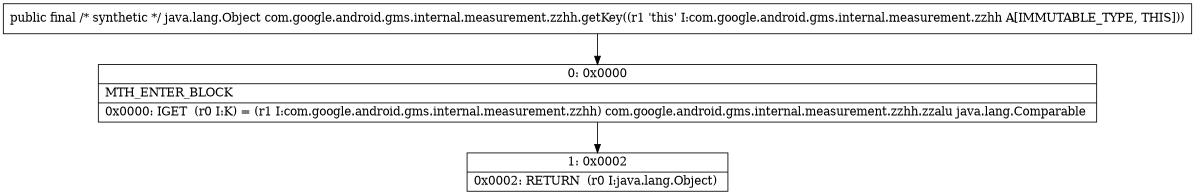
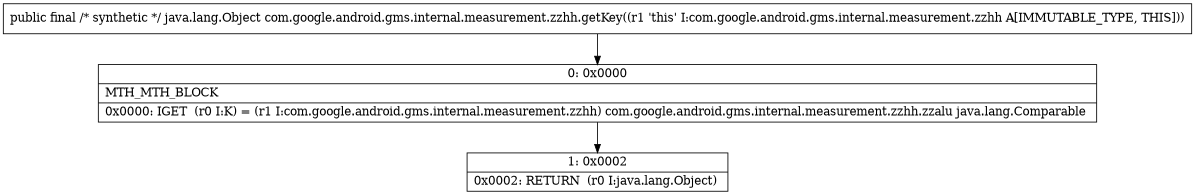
node "0: 0x0000": text "MTH_ENTER_BLOCK" -> "MTH_MTH_BLOCK"
